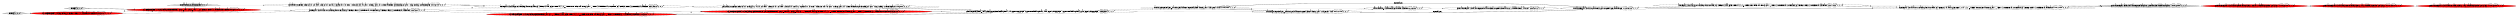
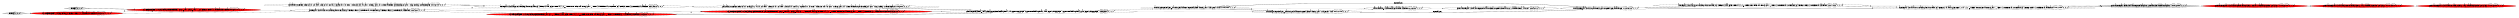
node "testDataFrameV2CreateOrReplace['0', '0', '1']": removed
